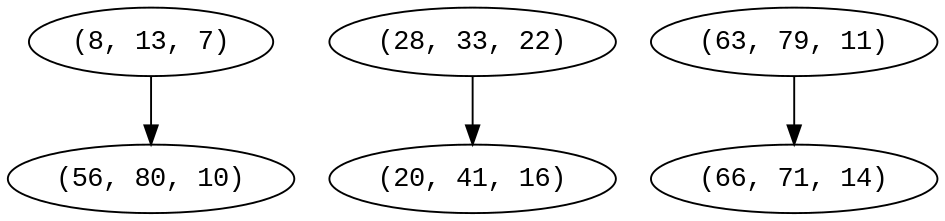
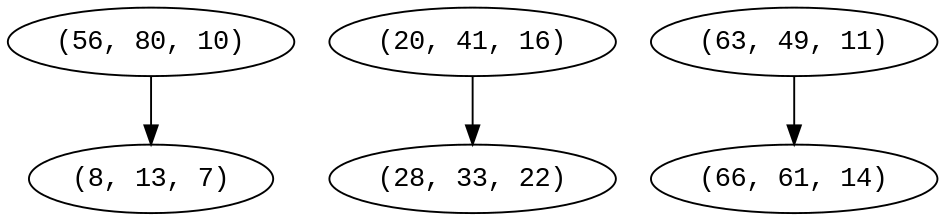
node "(63, 79, 11)": label "(63, 79, 11)" -> "(63, 49, 11)"
edge "(8, 13, 7)" -> "(56, 80, 10)": reversed
edge "(28, 33, 22)" -> "(20, 41, 16)": reversed
node "(66, 71, 14)": label "(66, 71, 14)" -> "(66, 61, 14)"
